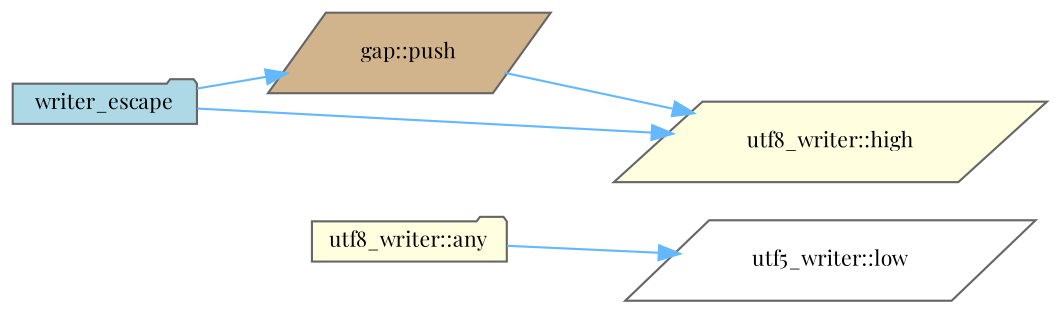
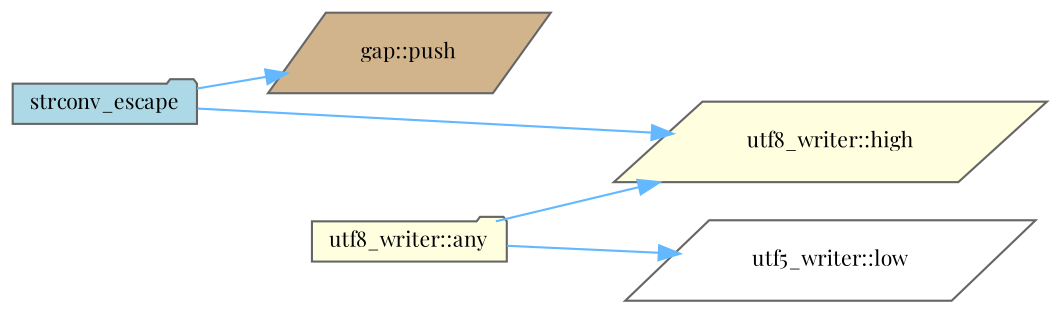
edge "gap::push" -> "utf8_writer::high": now "utf8_writer::any" -> "utf8_writer::high"
node "writer_escape": label "writer_escape" -> "strconv_escape"
